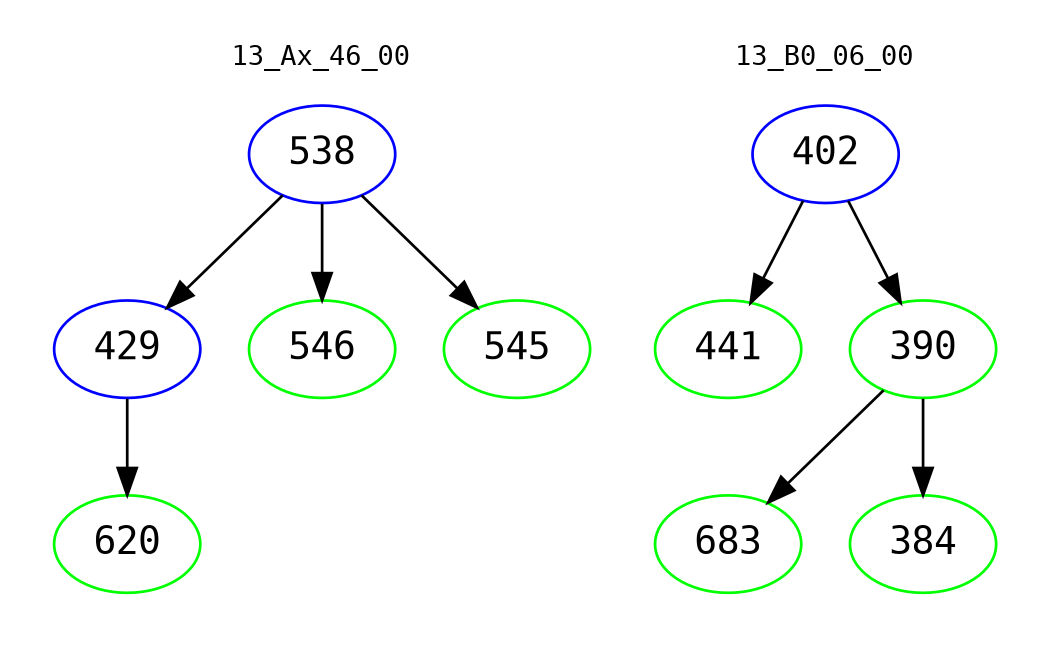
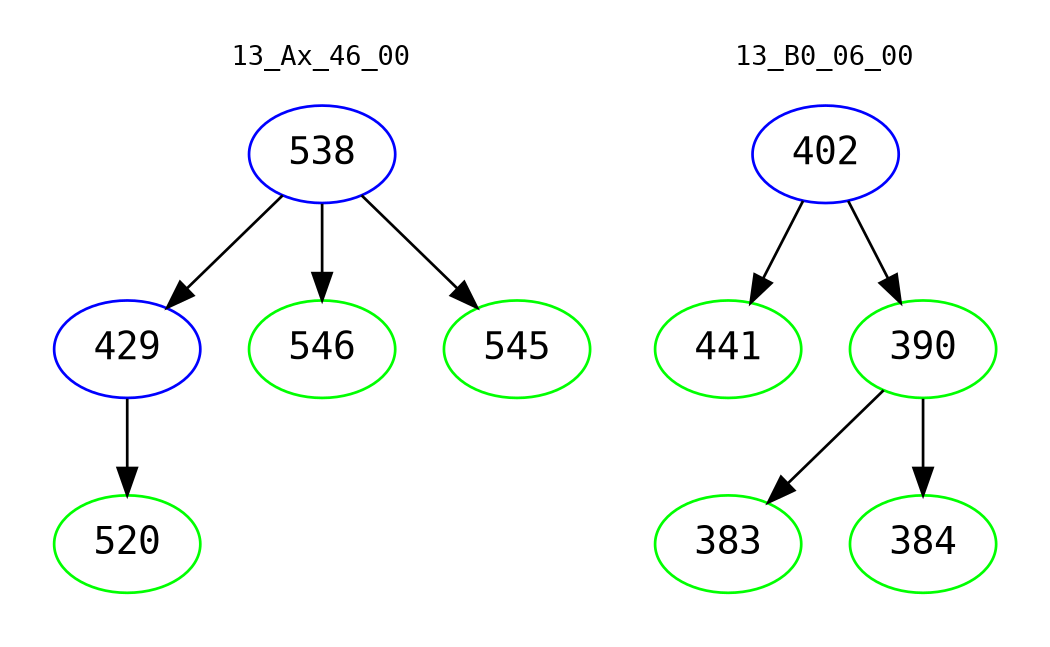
node "620": label "620" -> "520"
node "683": label "683" -> "383"
